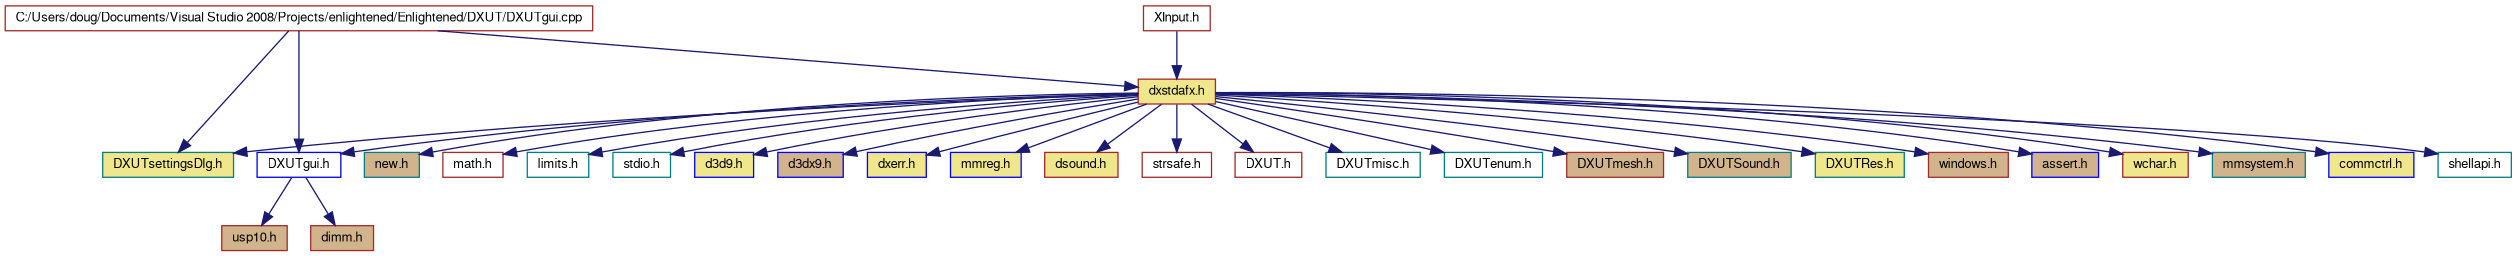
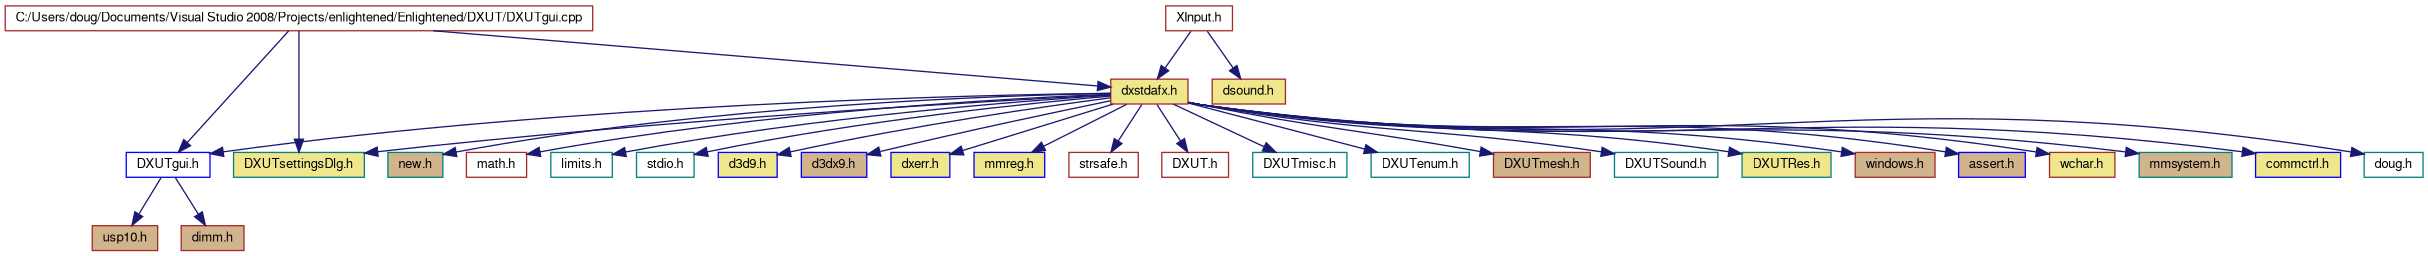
edge "dxstdafx.h" -> "dsound.h": now "XInput.h" -> "dsound.h"
node "DXUTSound.h": fillcolor tan -> white
node "shellapi.h": label "shellapi.h" -> "doug.h"
